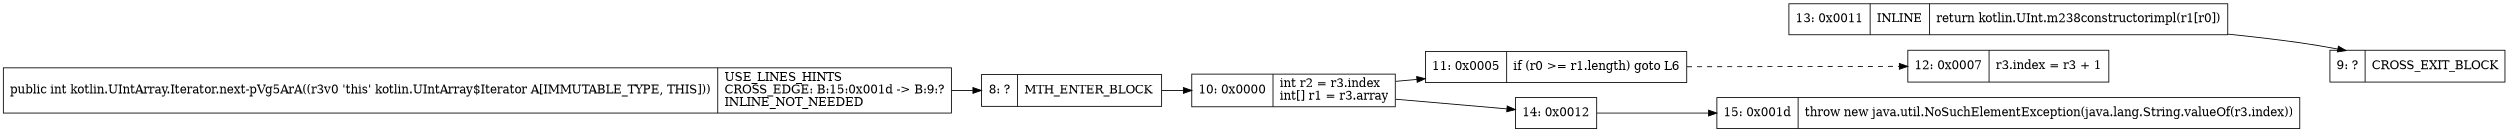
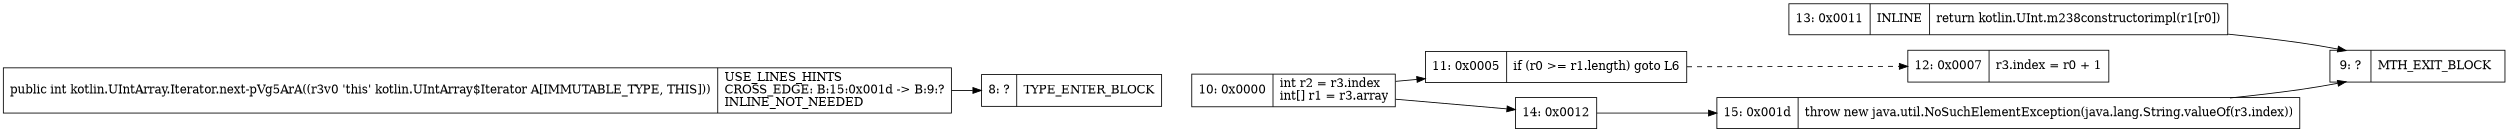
node "12: 0x0007": text "r3.index = r3 + 1" -> "r3.index = r0 + 1"
node "9: ?": text "CROSS_EXIT_BLOCK" -> "MTH_EXIT_BLOCK"
node "8: ?": text "MTH_ENTER_BLOCK" -> "TYPE_ENTER_BLOCK"
edge "8: ?" -> "10: 0x0000": removed
edge "15: 0x001d" -> "9: ?": added
